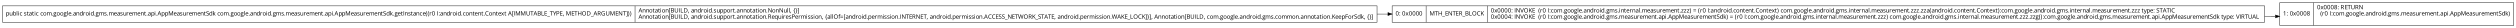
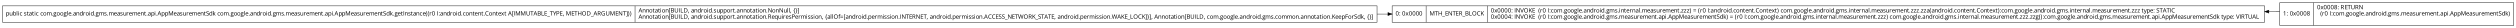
edge "0: 0x0000" -> "1: 0x0008": reversed
